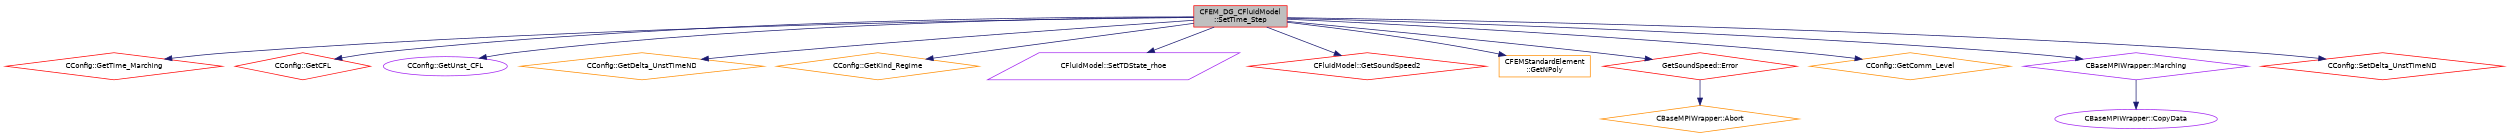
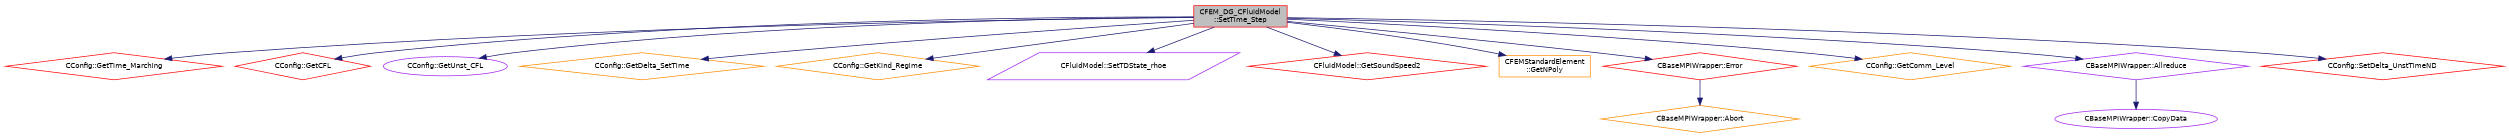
node "CConfig::GetDelta_UnstTimeND": label "CConfig::GetDelta_UnstTimeND" -> "CConfig::GetDelta_SetTime"
node "GetSoundSpeed::Error": label "GetSoundSpeed::Error" -> "CBaseMPIWrapper::Error"
node "CBaseMPIWrapper::Marching": label "CBaseMPIWrapper::Marching" -> "CBaseMPIWrapper::Allreduce"
